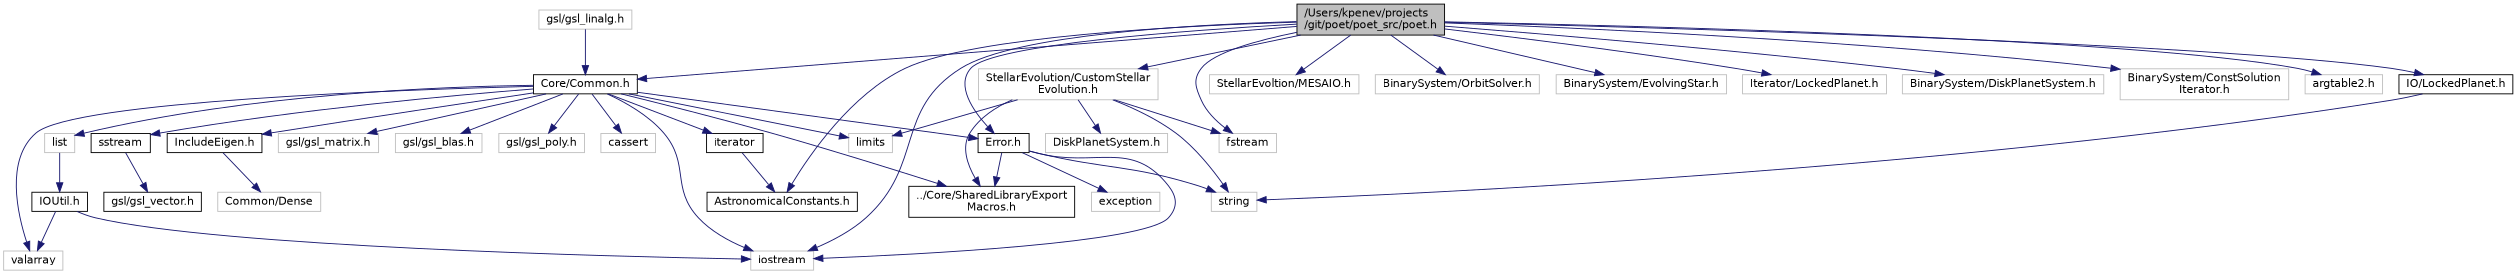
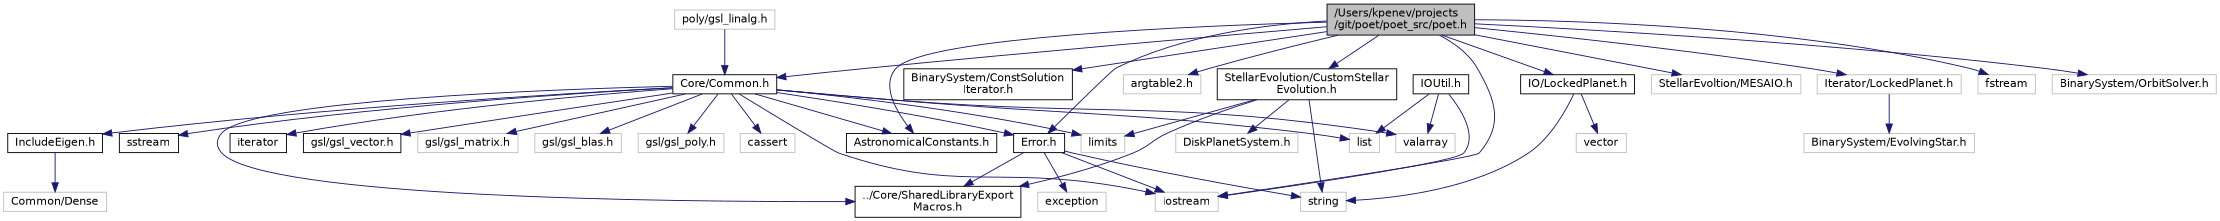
node "gsl/gsl_linalg.h": label "gsl/gsl_linalg.h" -> "poly/gsl_linalg.h"
edge "/Users/kpenev/projects /git/poet/poet_src/poet.h" -> "BinarySystem/EvolvingStar.h": now "Iterator/LockedPlanet.h" -> "BinarySystem/EvolvingStar.h"
node "StellarEvolution/CustomStellar Evolution.h": color grey75 -> black
node "BinarySystem/DiskPlanetSystem.h": removed
node "BinarySystem/ConstSolution Iterator.h": color grey75 -> black
edge "StellarEvolution/CustomStellar Evolution.h" -> "fstream": removed
node "vector": added
edge "list" -> "IOUtil.h": reversed
edge "sstream" -> "gsl/gsl_vector.h": now "Core/Common.h" -> "gsl/gsl_vector.h"
edge "iterator" -> "AstronomicalConstants.h": now "Core/Common.h" -> "AstronomicalConstants.h"
